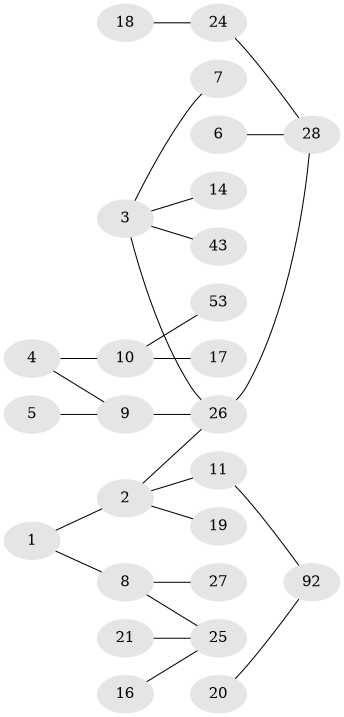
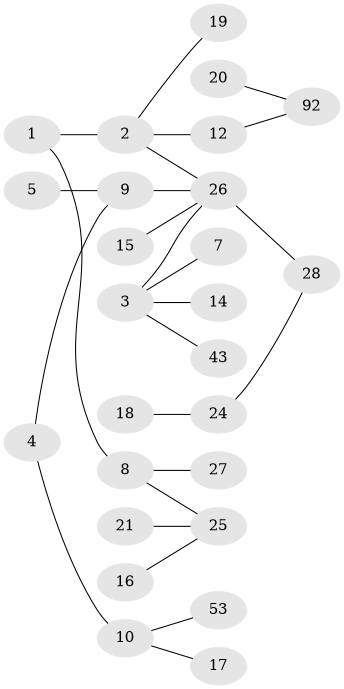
node "6": removed
node "15": added
node "11": label "11" -> "12"
